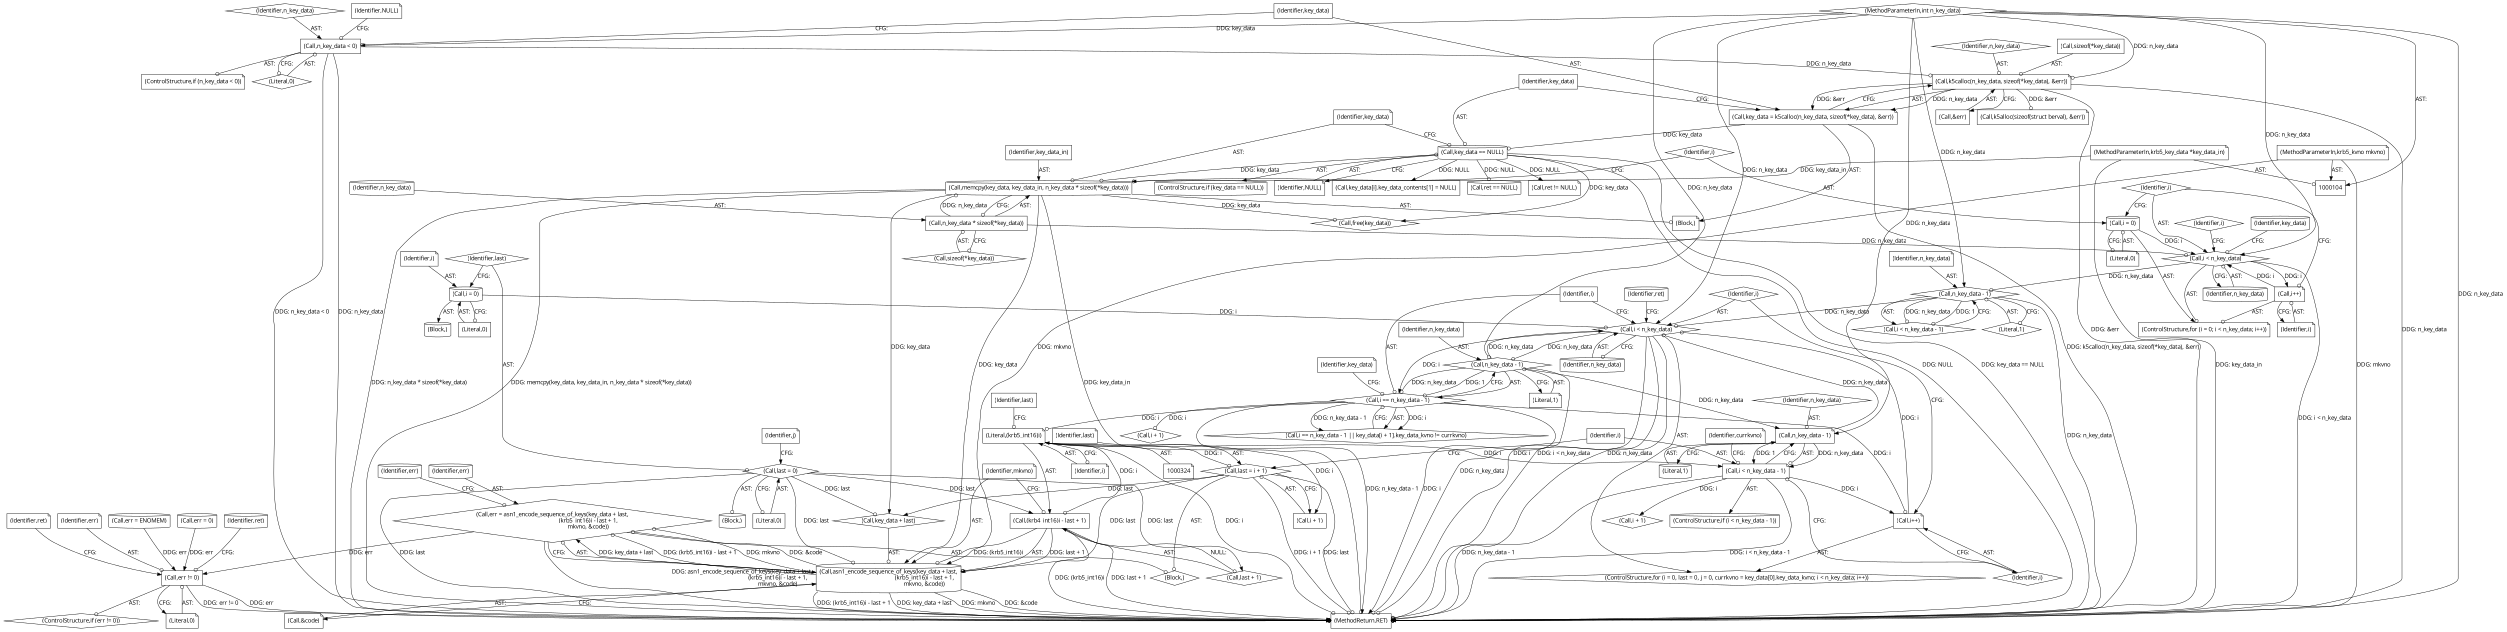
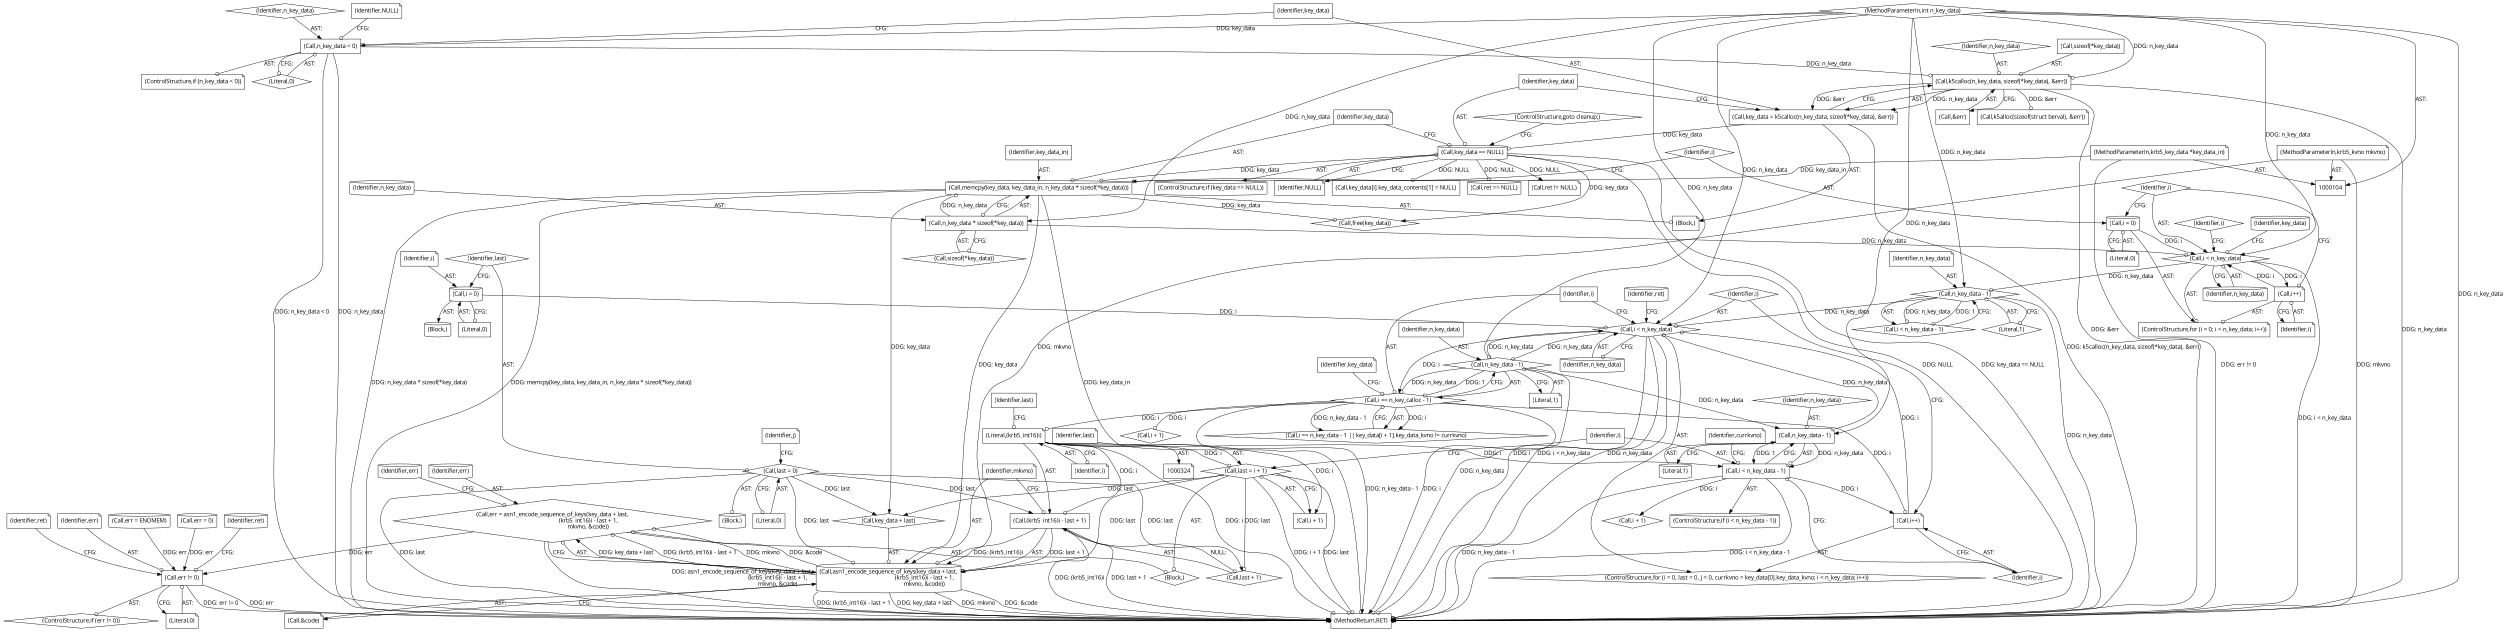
edge "(MethodParameterIn,int n_key_data)" -> "(Call,n_key_data * sizeof(*key_data))": added, label "DDG: n_key_data"
node "(ControlStructure,goto cleanup;)": added
edge "(Call,key_data == NULL)" -> "(Call,key_data[i].key_data_contents[1] = NULL)": arrowhead normal -> odot
edge "(MethodParameterIn,krb5_key_data *key_data_in)" -> "1000104": arrowhead odot -> normal
edge "(MethodParameterIn,krb5_key_data *key_data_in)" -> "(MethodReturn,RET)": label "DDG: key_data_in" -> "DDG: err != 0"
node "(Call,i == n_key_data - 1)": label "(Call,i == n_key_data - 1)" -> "(Call,i == n_key_calloc - 1)"
edge "1000324" -> "(Literal,(krb5_int16)i)": reversed
edge "(Call,last = 0)" -> "(Call,key_data + last)": arrowhead odot -> normal
node "(Call,(krb4_int16)i - last + 1)": label "(Call,(krb4_int16)i - last + 1)" -> "(Call,(krb5_int16)i - last + 1)"
edge "(Call,last = i + 1)" -> "(Call,last + 1)": added, label "DDG: last"
